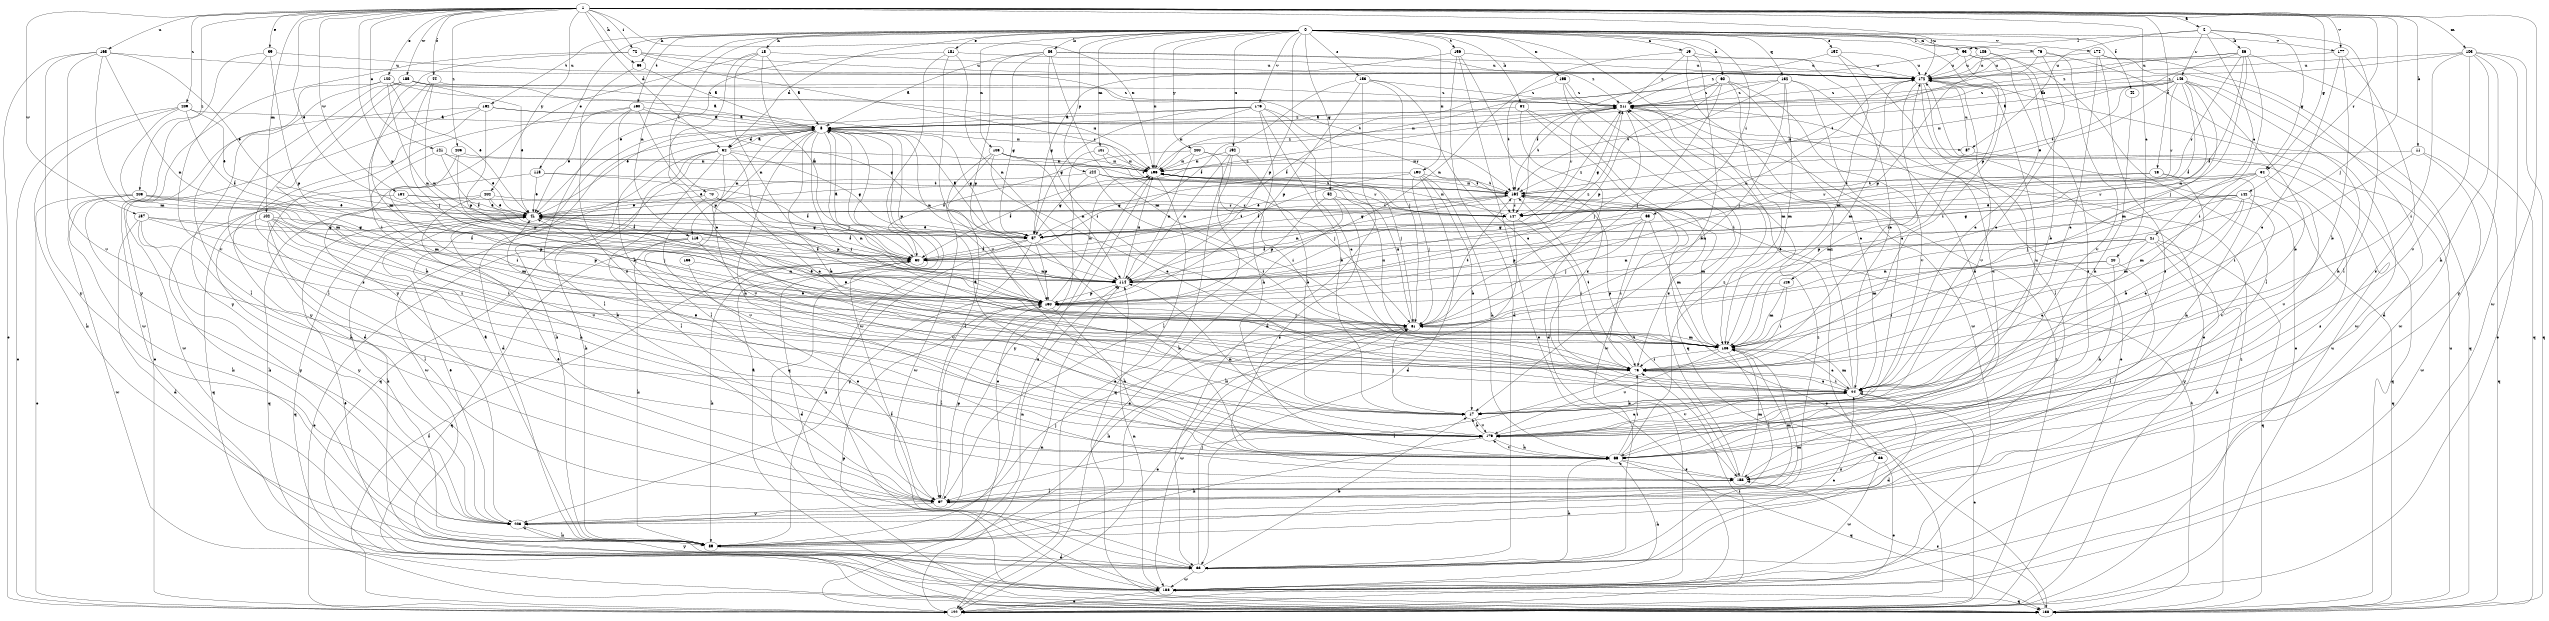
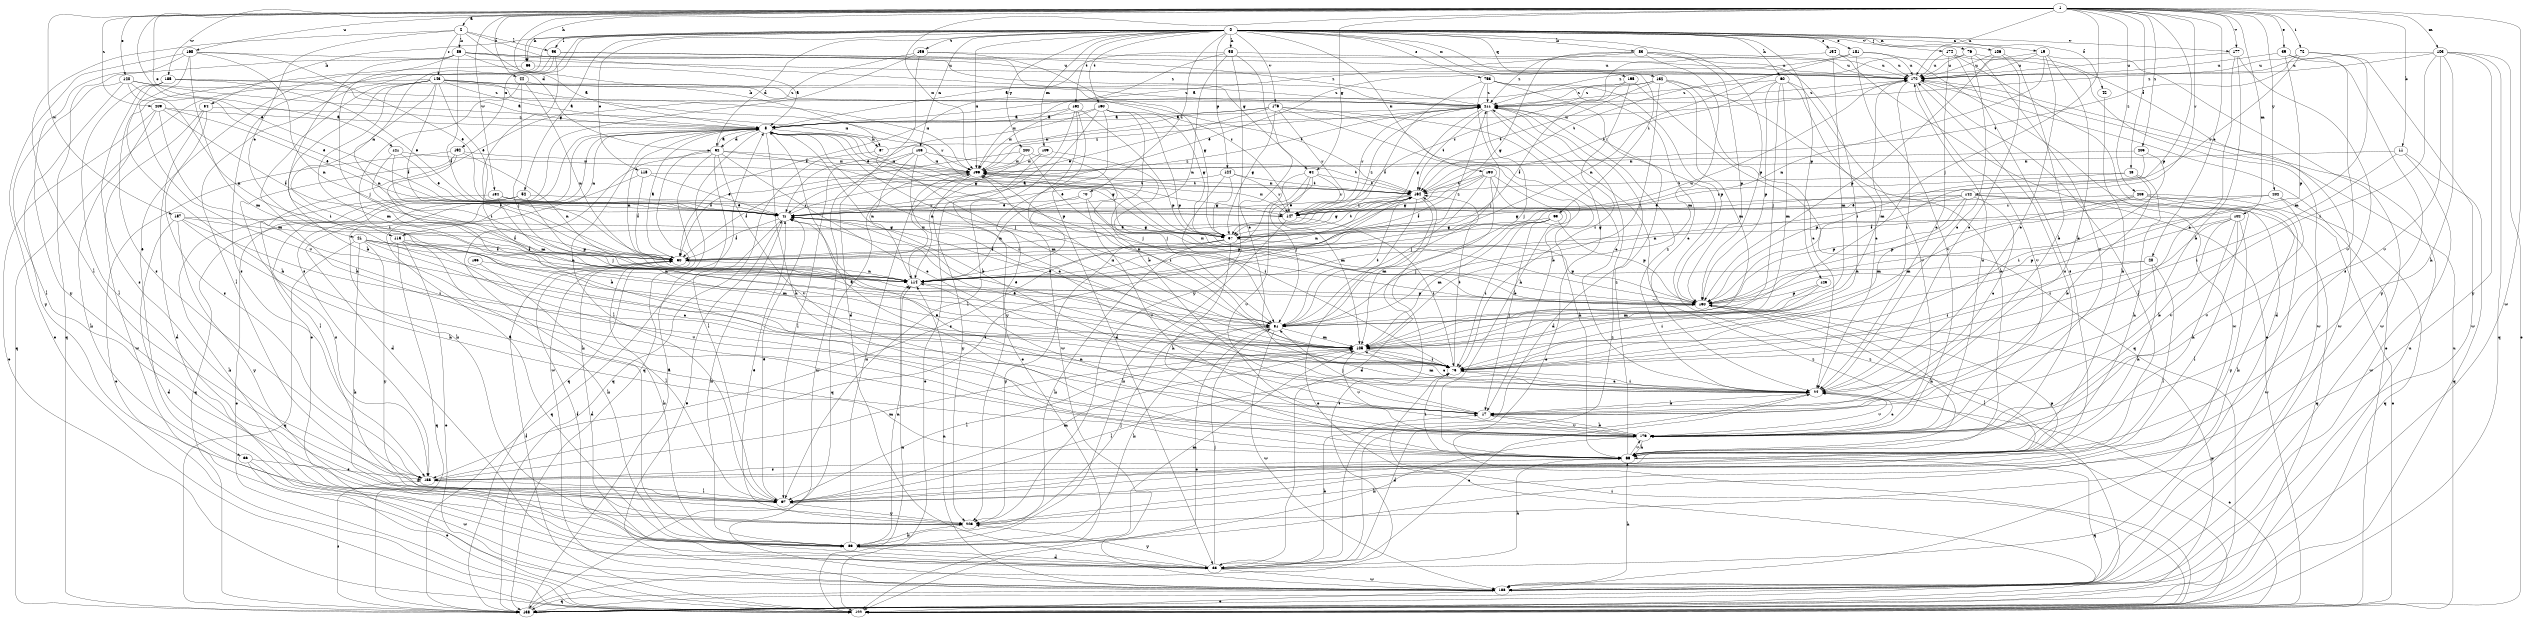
node "18": label "18" -> "58"
node "153": label "153" -> "753"
edge "154" -> "147": label "f" -> "r"
node "101": label "101" -> "109"
edge "202" -> "41": removed, label "e"
edge "135" -> "97": label "o" -> "l"
